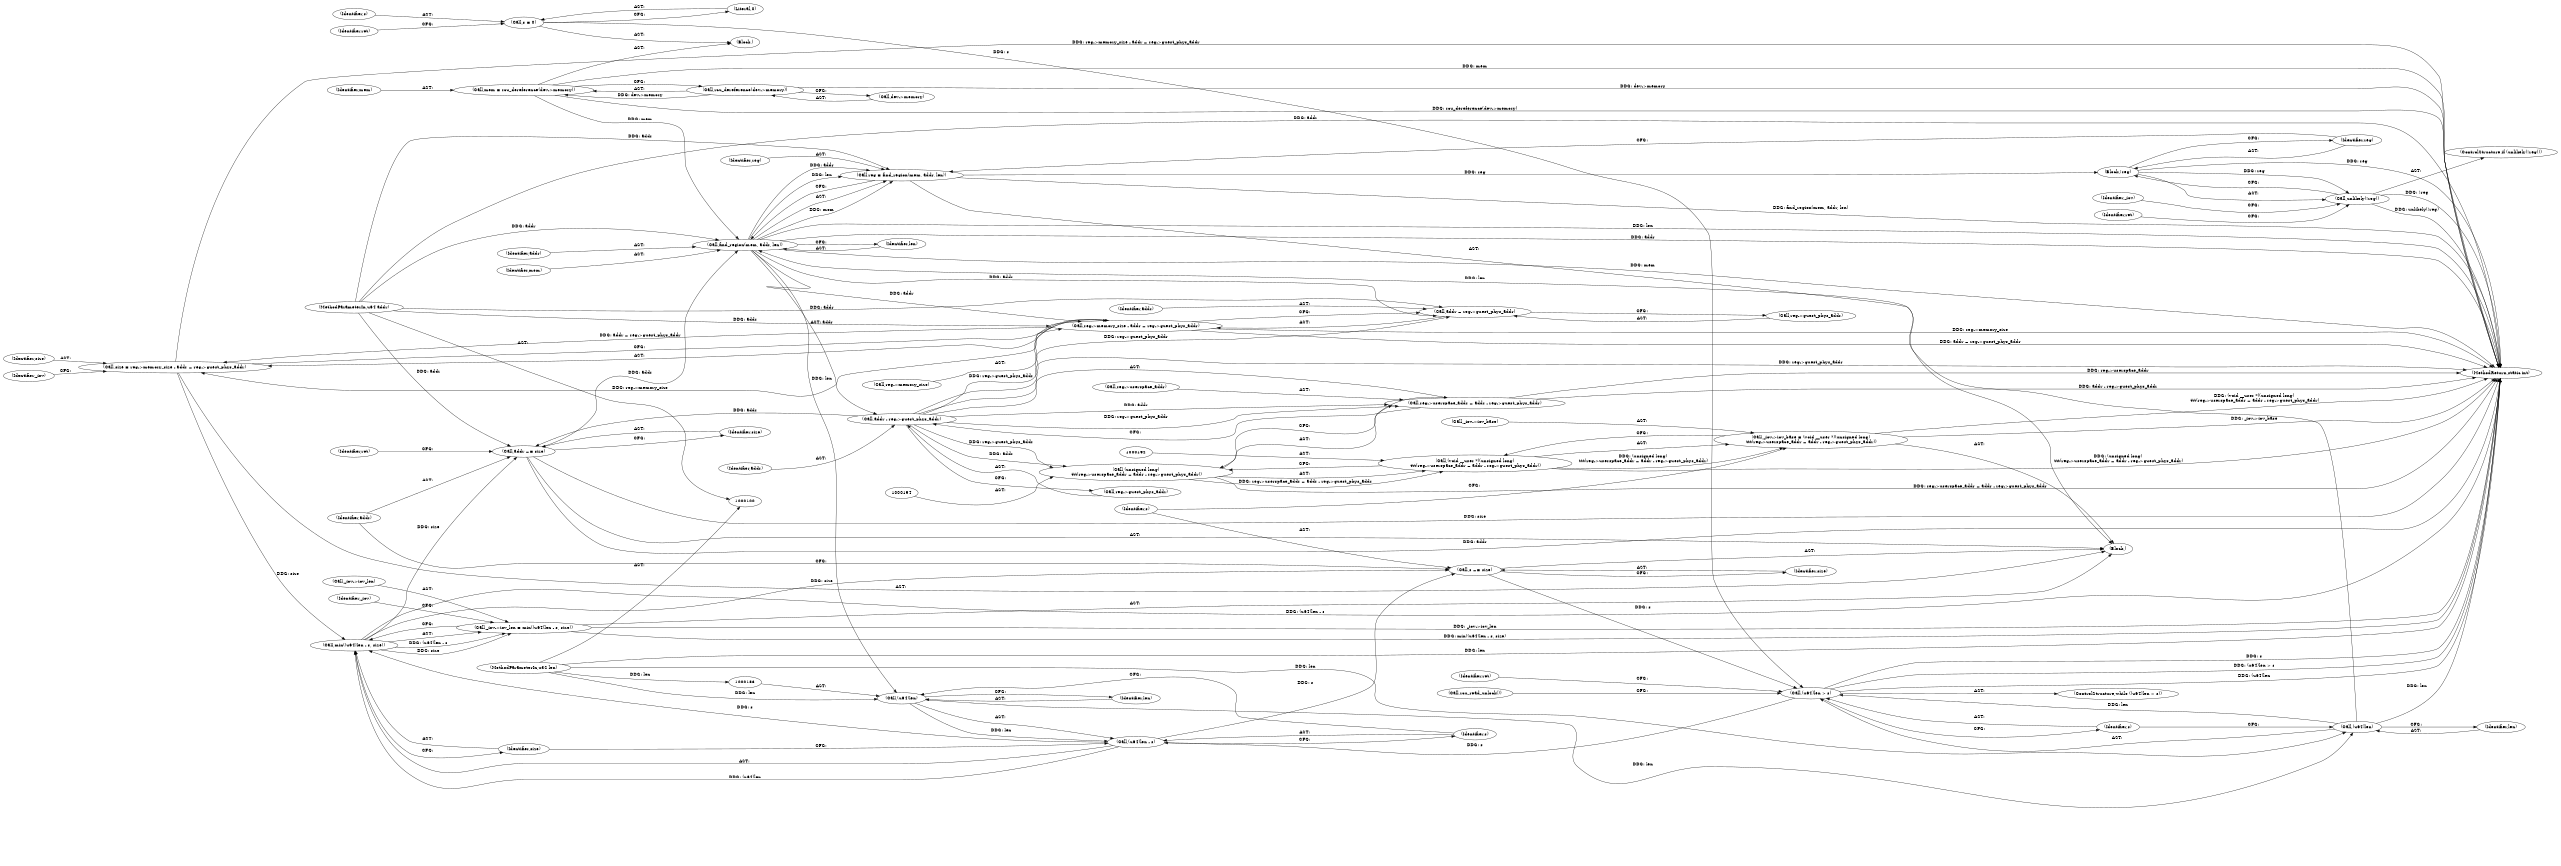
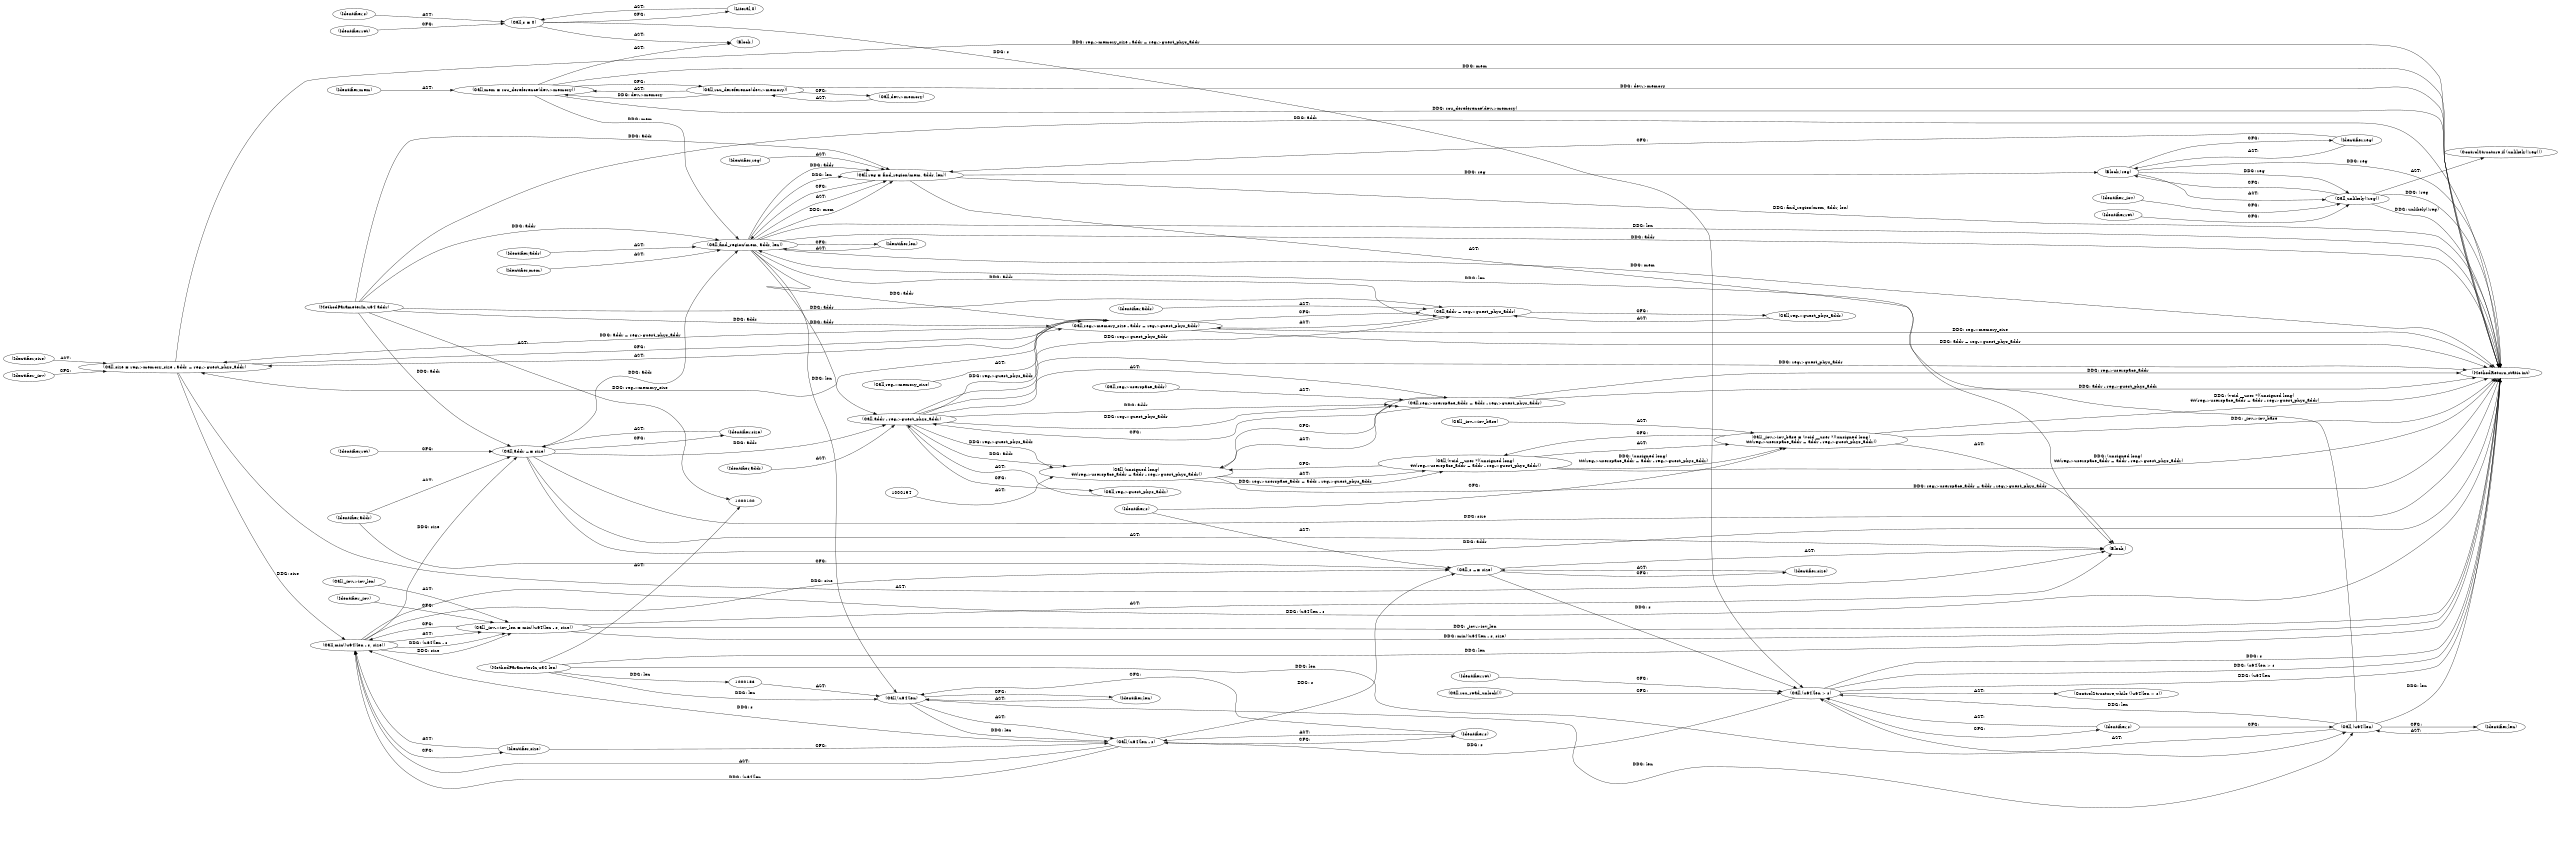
edge "(Call,find_region(mem, addr, len))" -> "(Call,addr - reg->guest_phys_addr)": label "AST: addr" -> "DDG: addr"
edge "(Call,addr - reg->guest_phys_addr)" -> "(Call,addr += size)": reversed
node "1000192": removed
